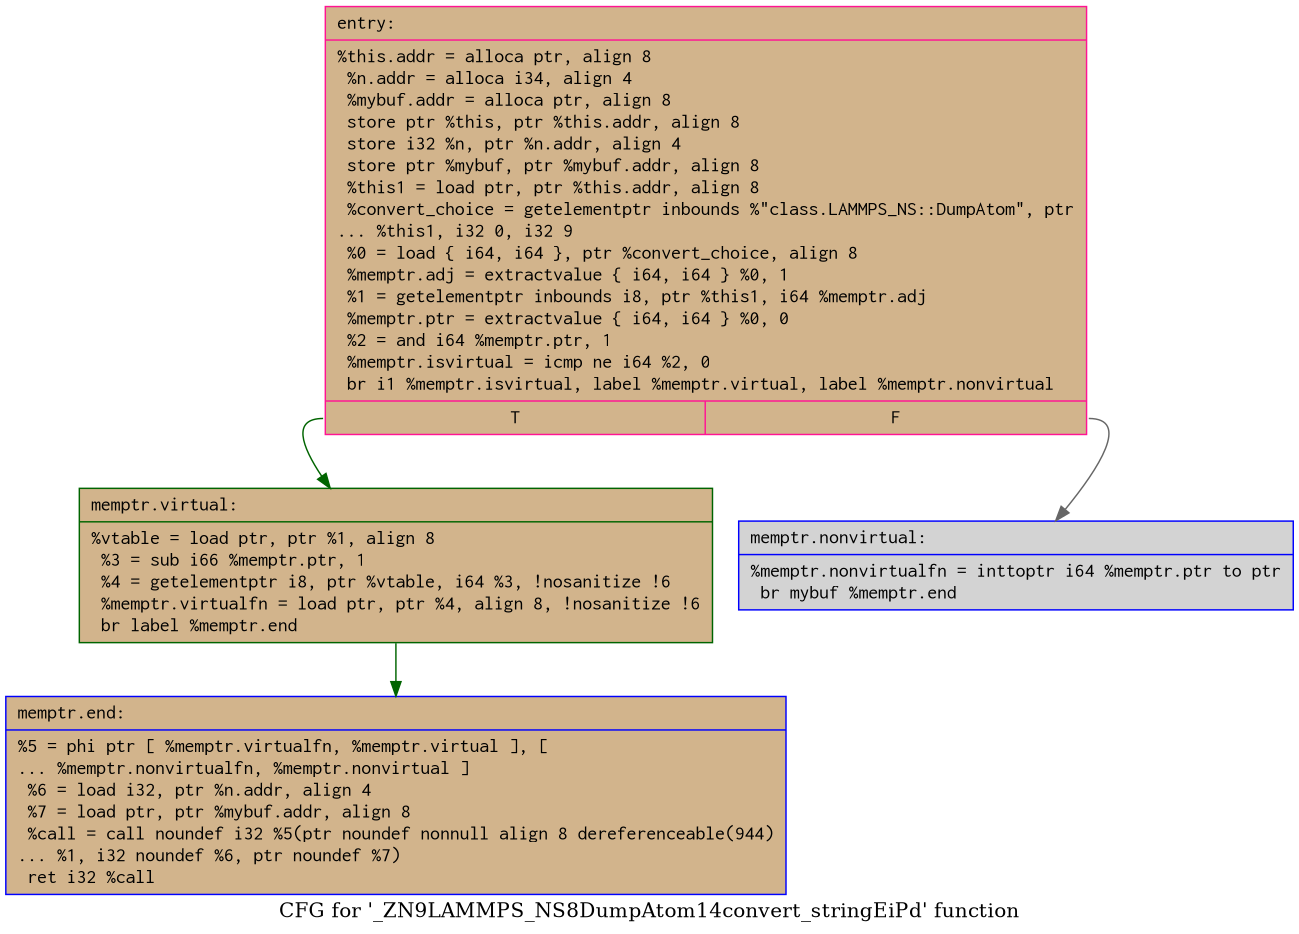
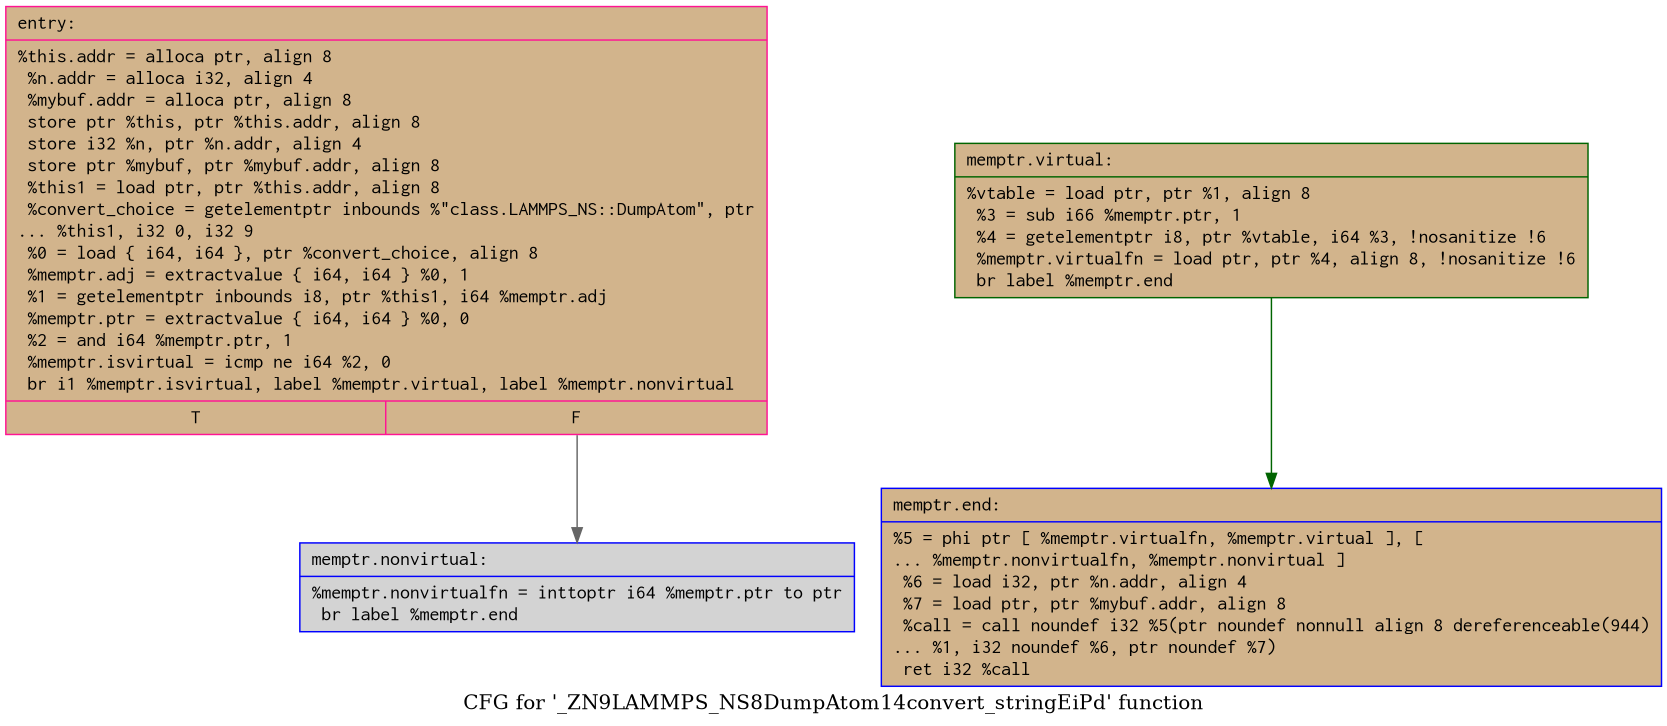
node "entry:": text "%n.addr = alloca i34, align 4" -> "%n.addr = alloca i32, align 4"
edge "entry:" -> "memptr.virtual:": removed
node "memptr.nonvirtual:": text "br mybuf %memptr.end" -> "br label %memptr.end"
